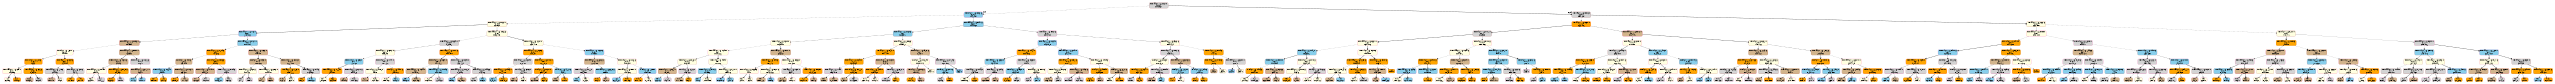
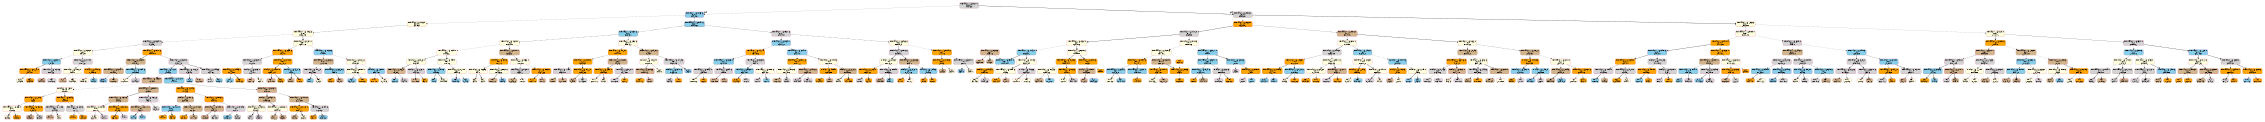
edge "QFOneRank <= 1066.0 38.9% 751.369" -> "QFFiveRank <= 775.0 22.6% 473.866": now "QFFourRank <= 3691.0 1.2% 1495.448" -> "QFFiveRank <= 775.0 22.6% 473.866"
edge "QFFourRank <= 3800.0 1.5% 1100.889" -> "QFFiveRank <= 3505.5 0.2% 1589.75": reversed
edge "QFFourRank <= 4325.5 0.8% 2959.1" -> "0.2% 3360.75": reversed
node "0.0% 1249.0": added
